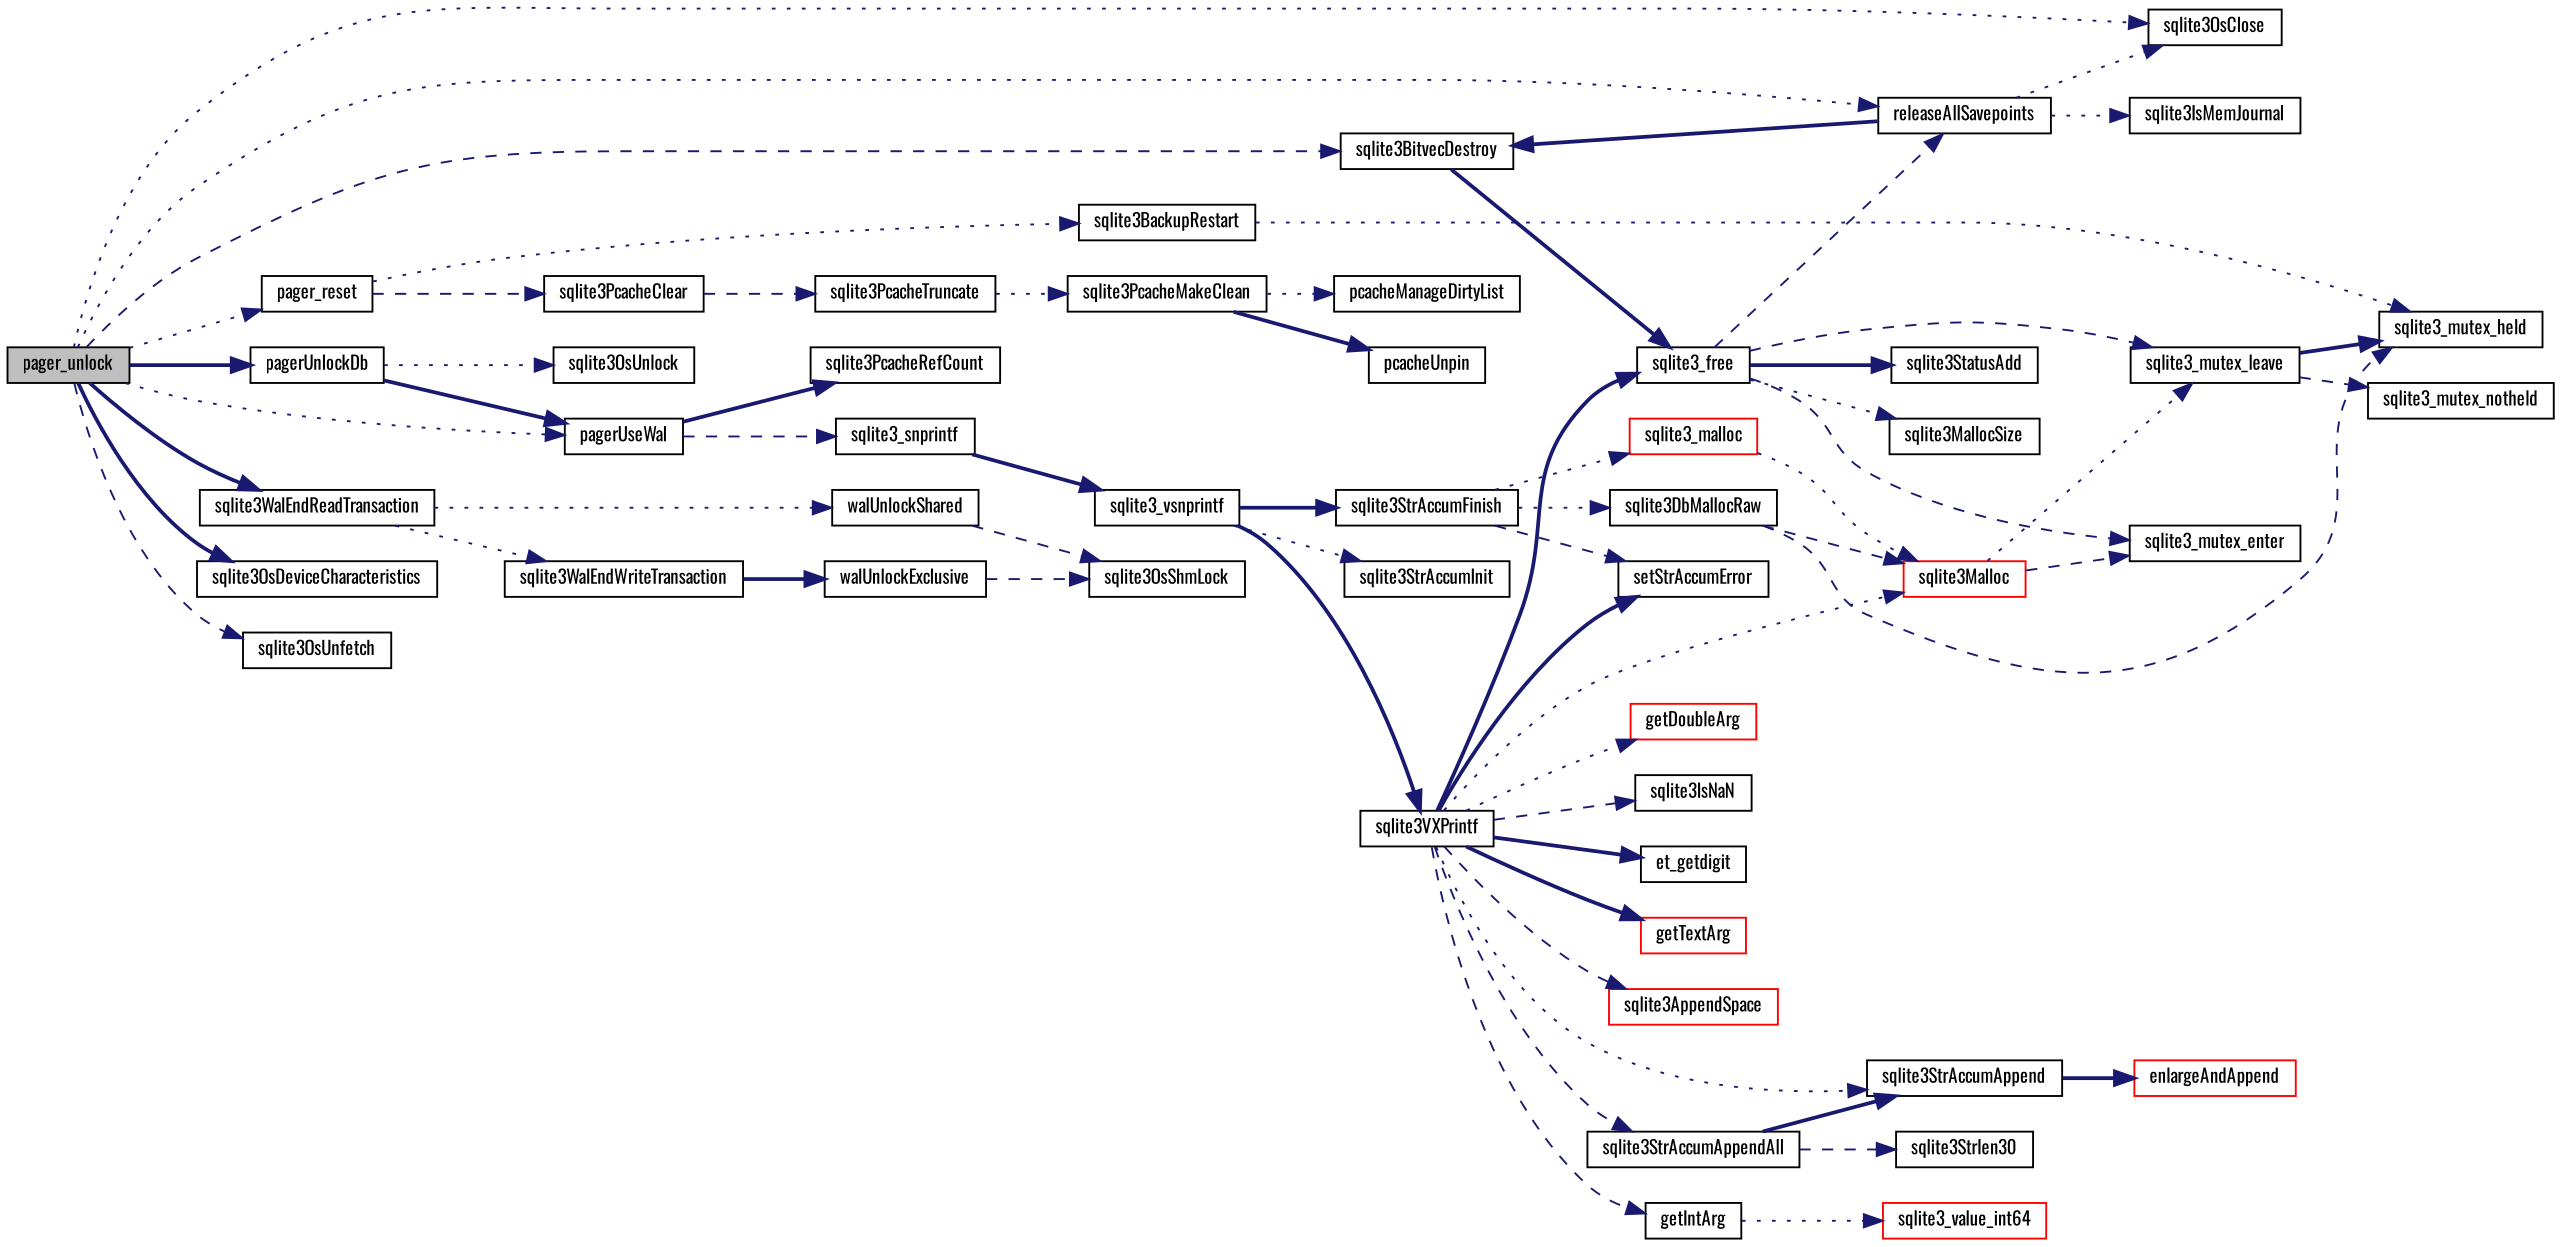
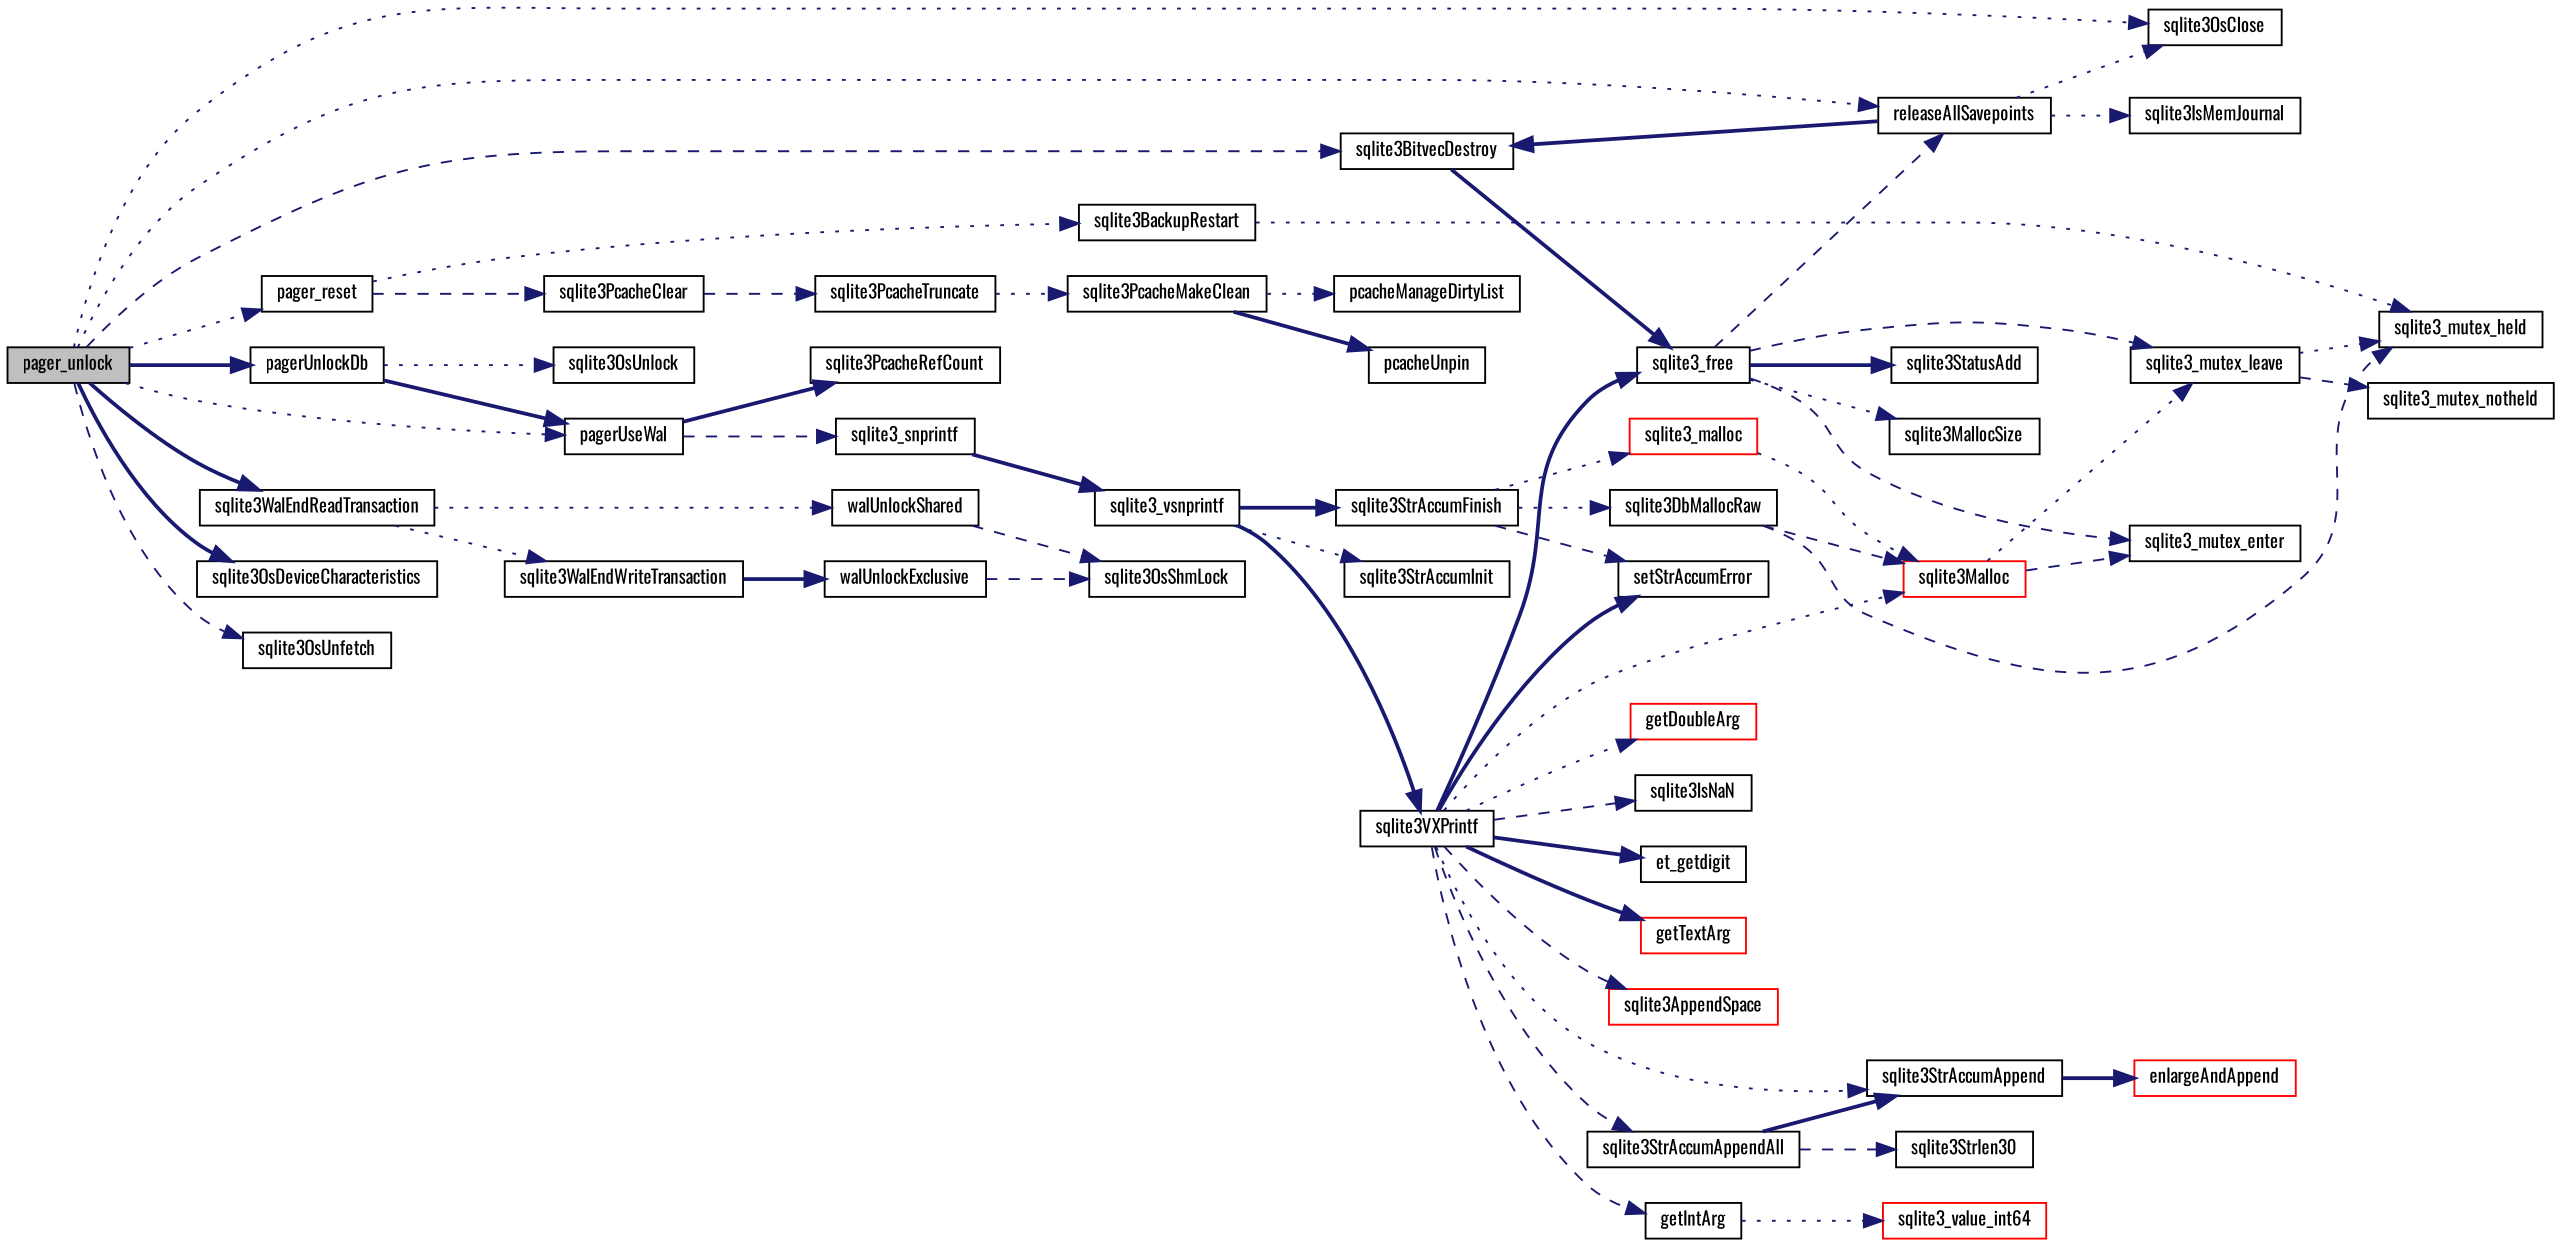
edge "sqlite3_mutex_leave" -> "sqlite3_mutex_held": style bold -> dotted
